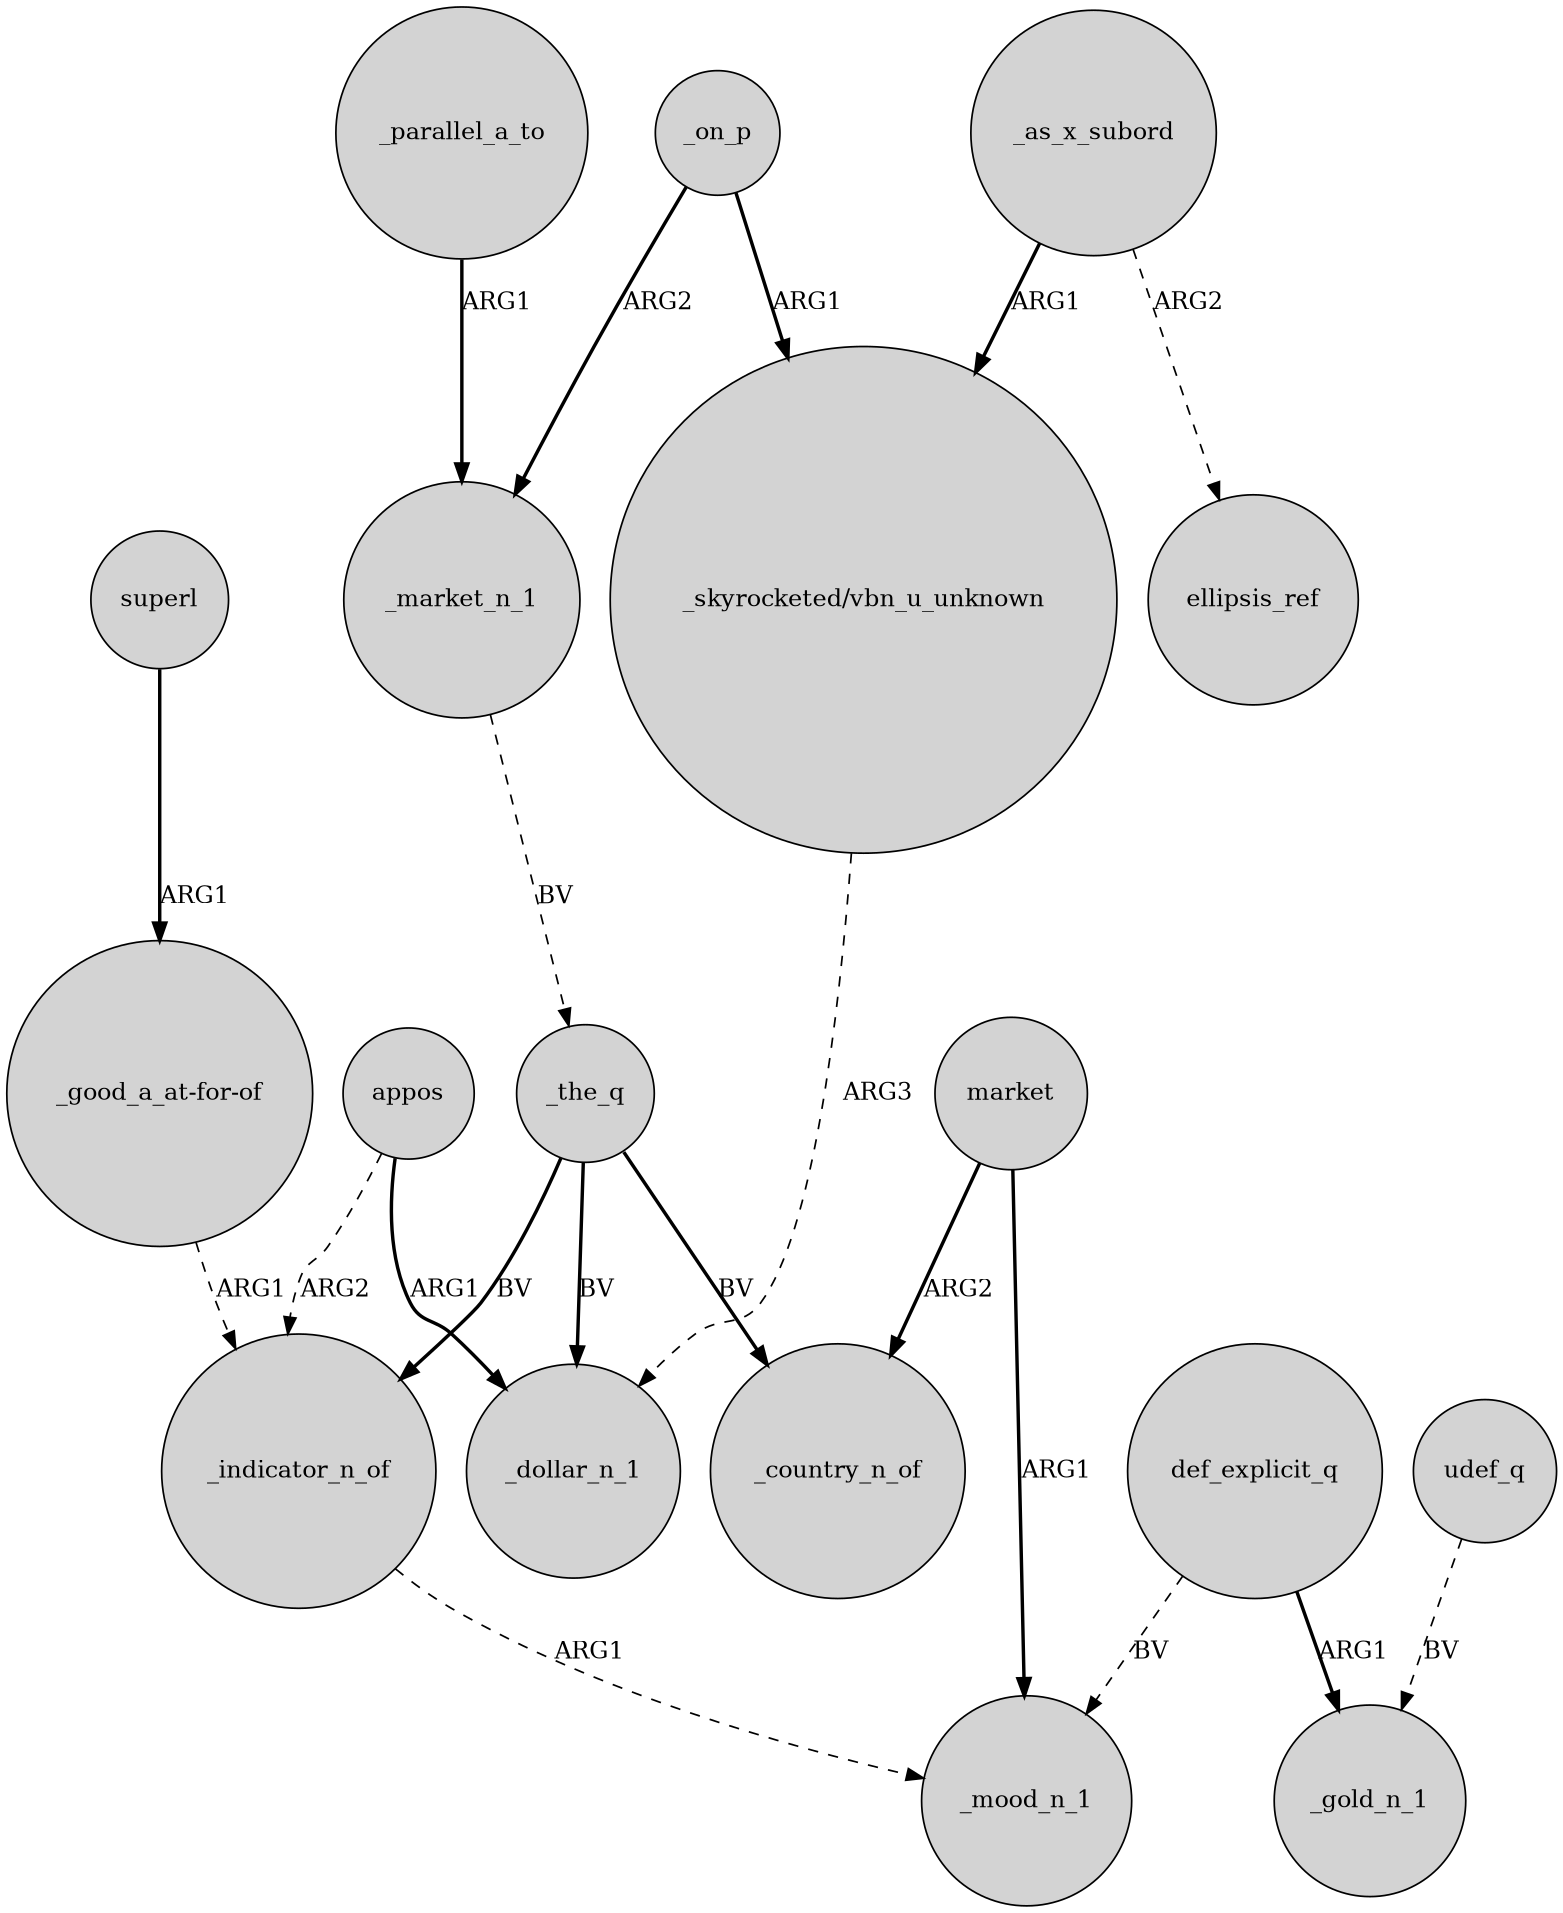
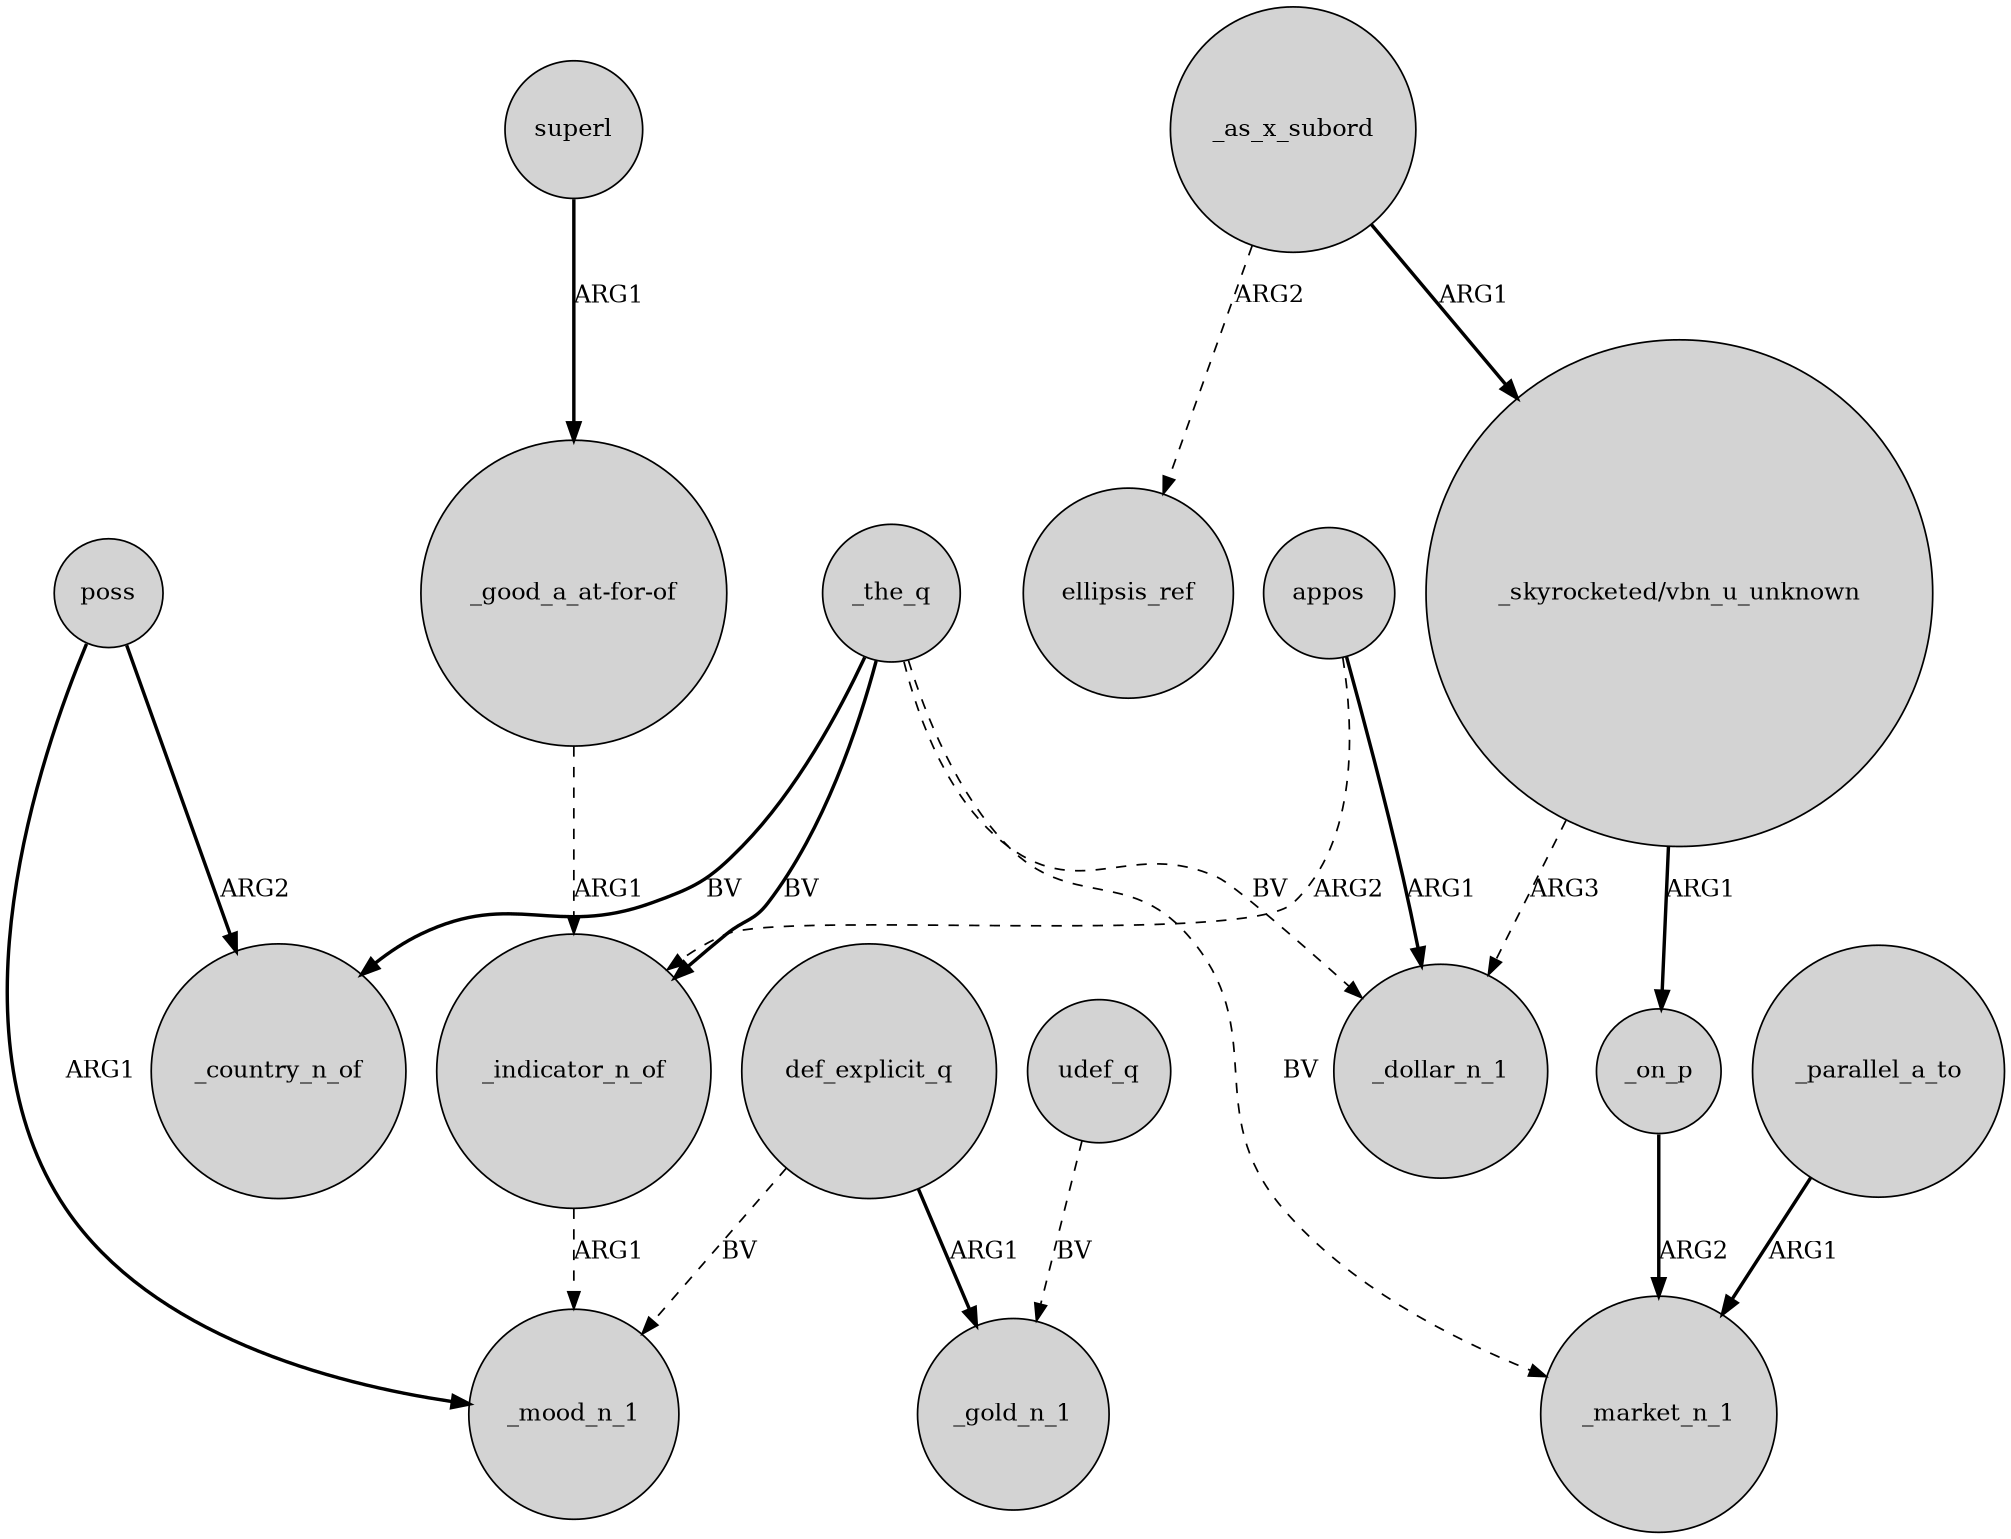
edge "_on_p" -> "_skyrocketed/vbn_u_unknown": reversed
edge "_market_n_1" -> "_the_q": reversed
node "market": label "market" -> "poss"
edge "_the_q" -> "_dollar_n_1": style bold -> dashed
